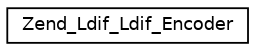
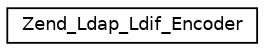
node "Zend_Ldif_Ldif_Encoder": label "Zend_Ldif_Ldif_Encoder" -> "Zend_Ldap_Ldif_Encoder"
